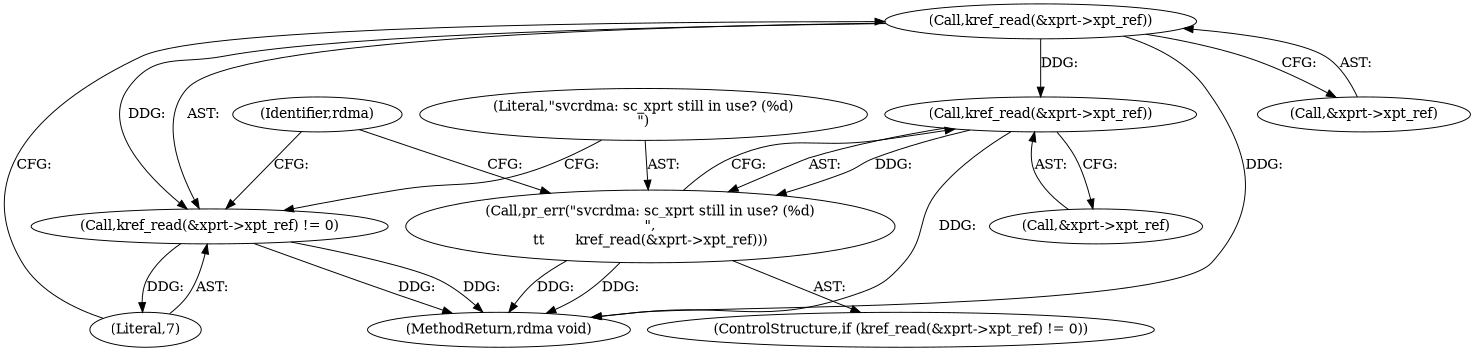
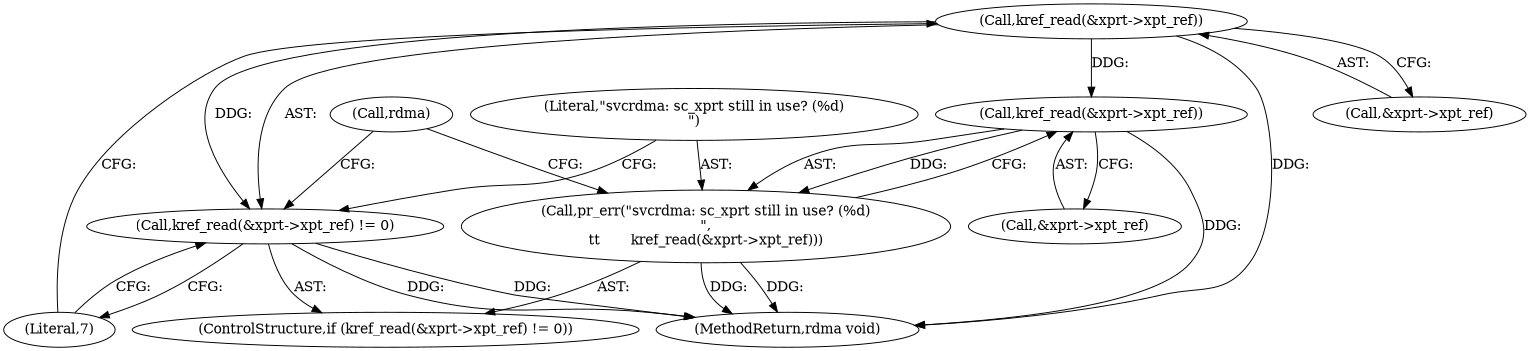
node "(Identifier,rdma)": label "(Identifier,rdma)" -> "(Call,rdma)"
edge "(Call,kref_read(&xprt->xpt_ref) != 0)" -> "(ControlStructure,if (kref_read(&xprt->xpt_ref) != 0))": added, label "AST:"
edge "(Call,kref_read(&xprt->xpt_ref) != 0)" -> "(Literal,7)": label "DDG: " -> "CFG: "
edge "(Literal,7)" -> "(Call,kref_read(&xprt->xpt_ref) != 0)": label "AST: " -> "CFG: "
